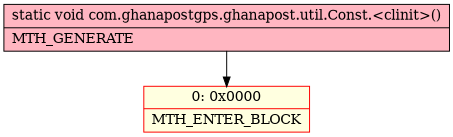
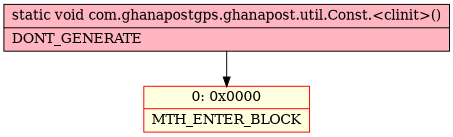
node "static void com.ghanapostgps.ghanapost.util.Const.<clinit>()": text "MTH_GENERATE" -> "DONT_GENERATE"
